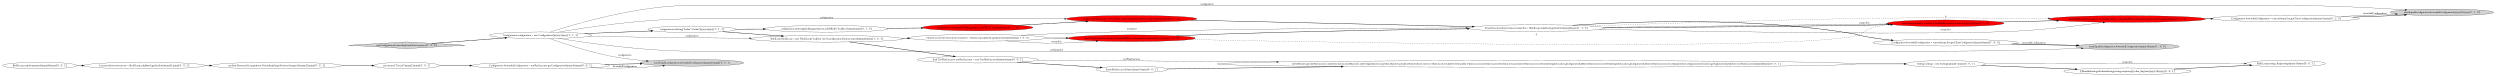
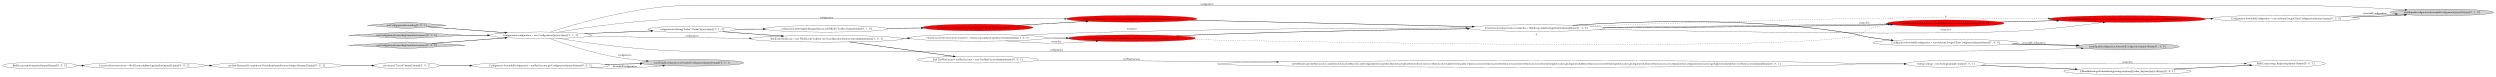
node "testConfigurationForwarding['0', '0', '1']": added
node "testConfigurationForwardingStreamEnvironment['0', '1', '0']": added
node "PowerMockito.mockStatic()@@@7@@@['0', '0', '1']": removed
